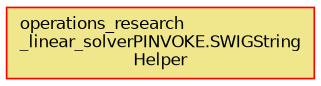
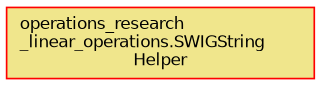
node "operations_research _linear_solverPINVOKE.SWIGString Helper": label "operations_research _linear_solverPINVOKE.SWIGString Helper" -> "operations_research _linear_operations.SWIGString Helper"
